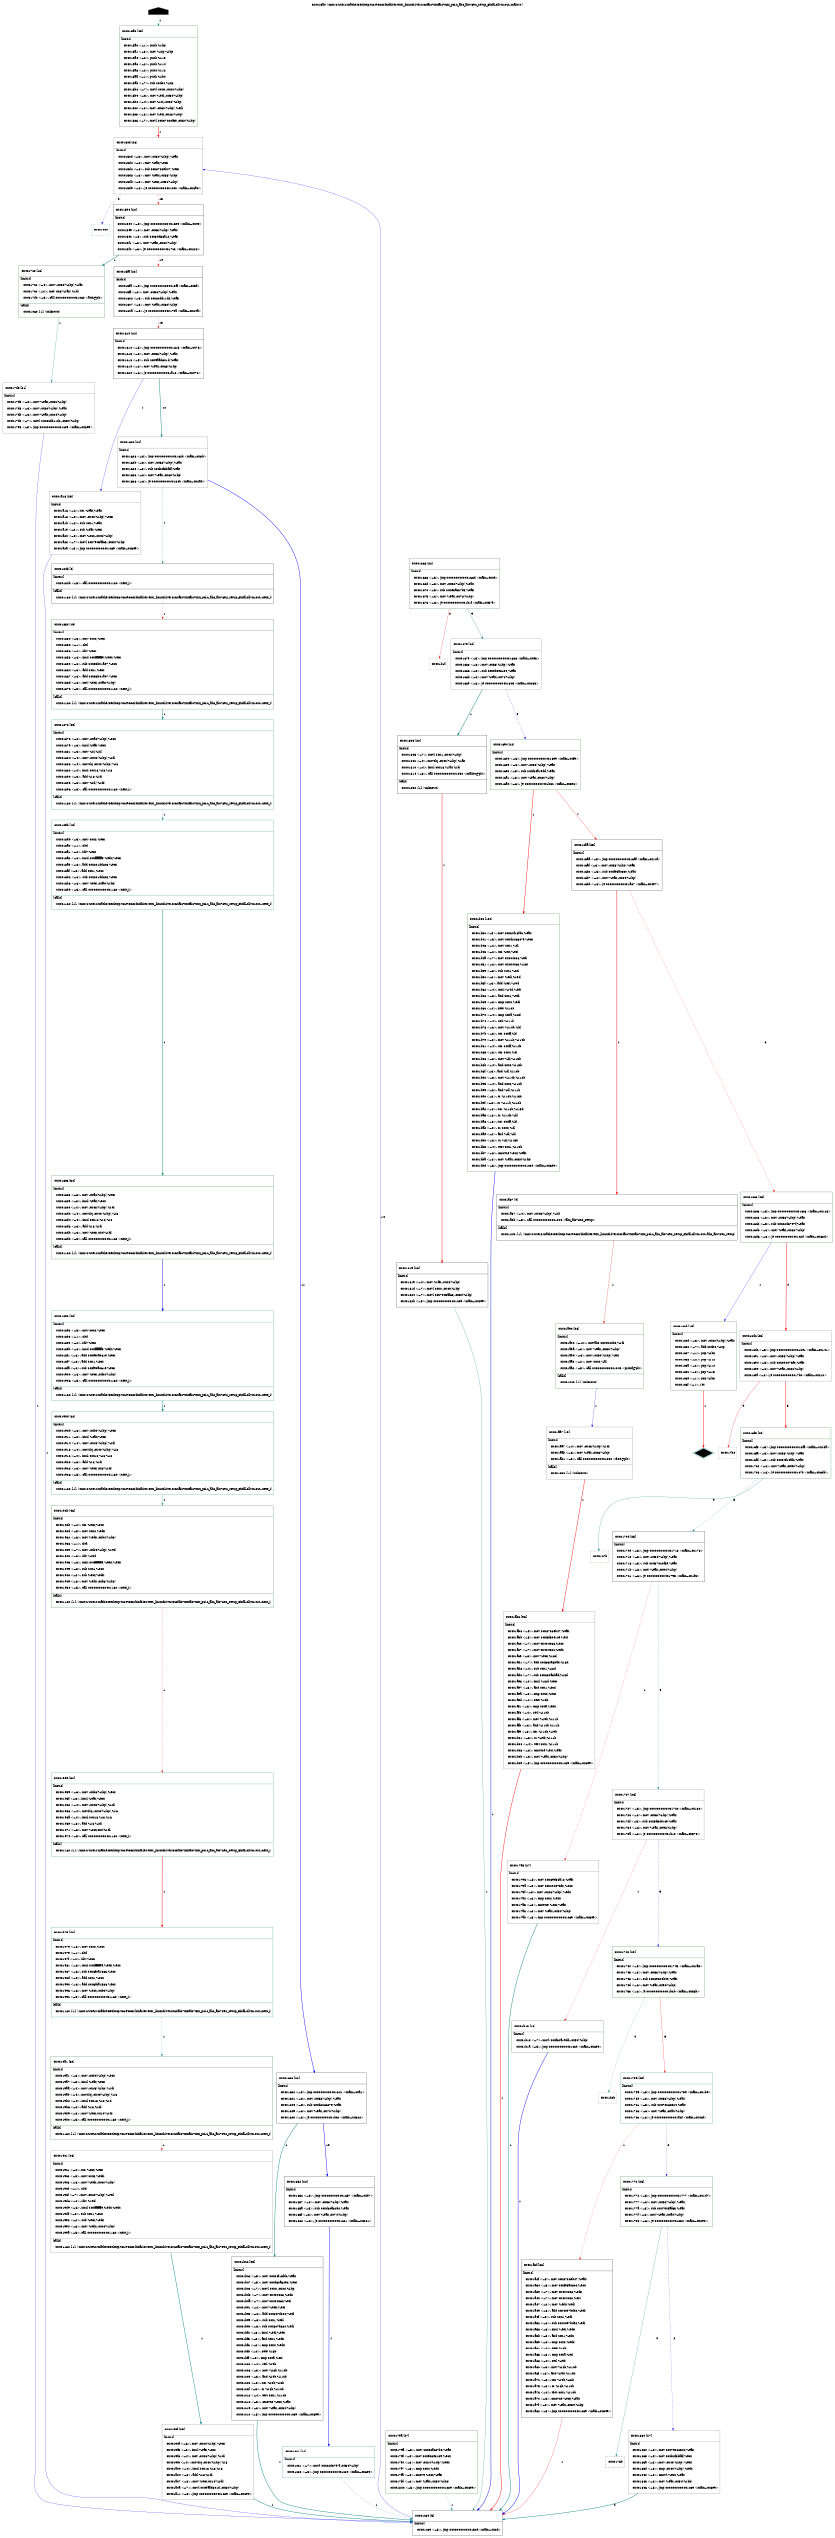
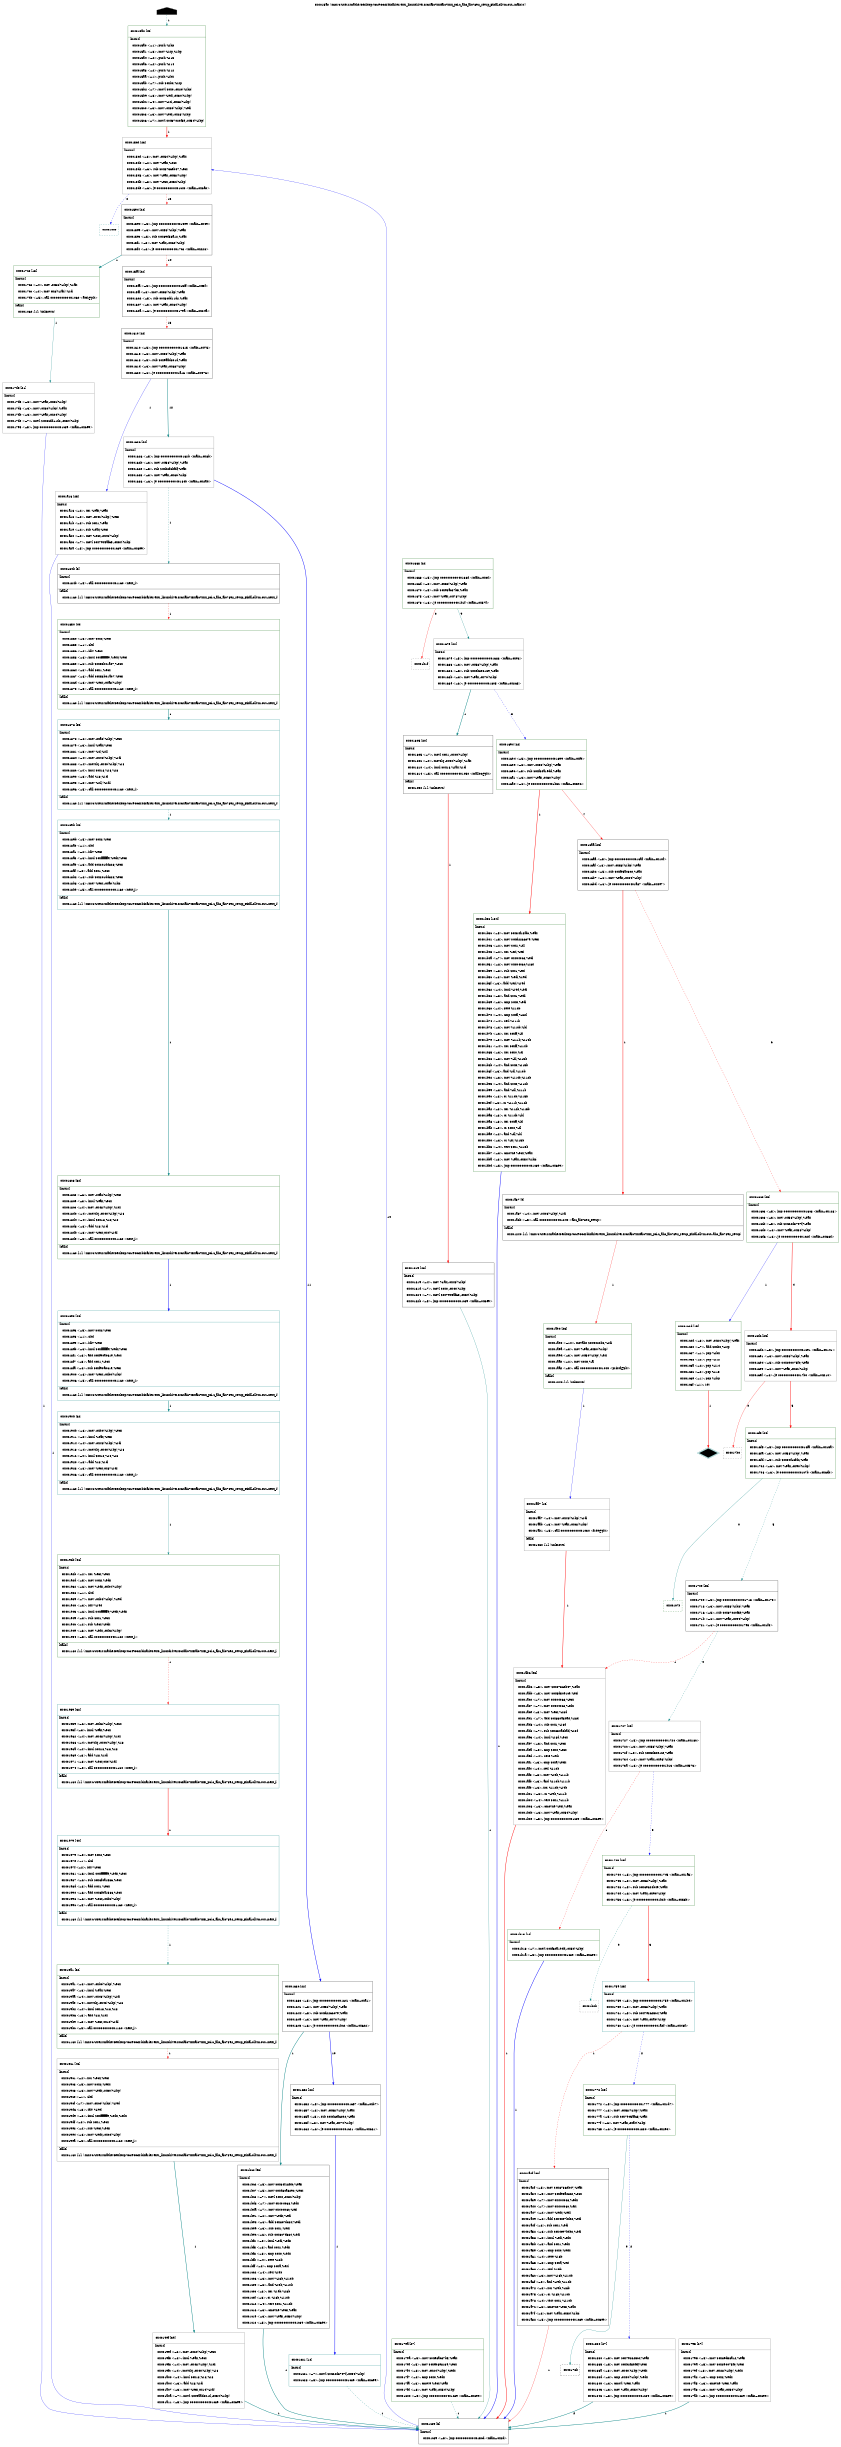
edge "0x40170e [25]" -> "0x401795 [27]": now "0x40170e [25]" -> "0x401ab6 [93]"
edge "0x401740 [25]" -> "0x401759 [25]": style solid -> bold
